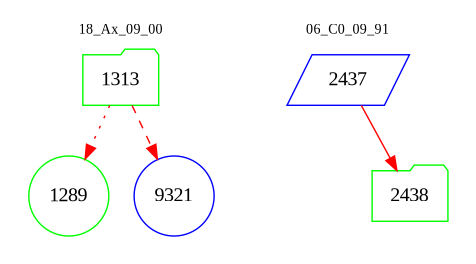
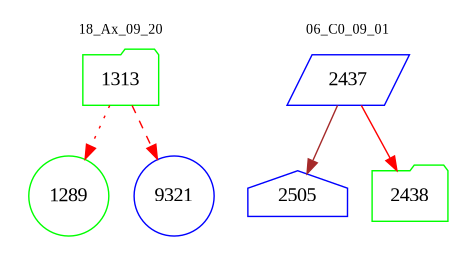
cluster "18_Ax_09_00": label "18_Ax_09_00" -> "18_Ax_09_20"
cluster "06_C0_09_91": label "06_C0_09_91" -> "06_C0_09_01"
node "2505": added
